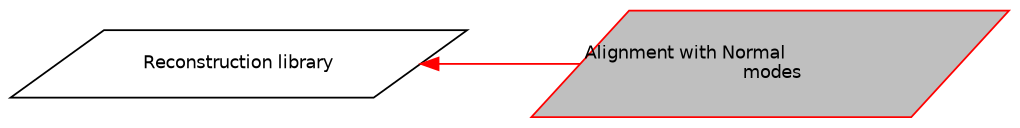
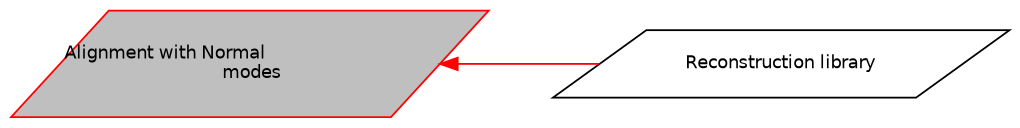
edge "Alignment with Normal modes" -> "Reconstruction library": reversed
